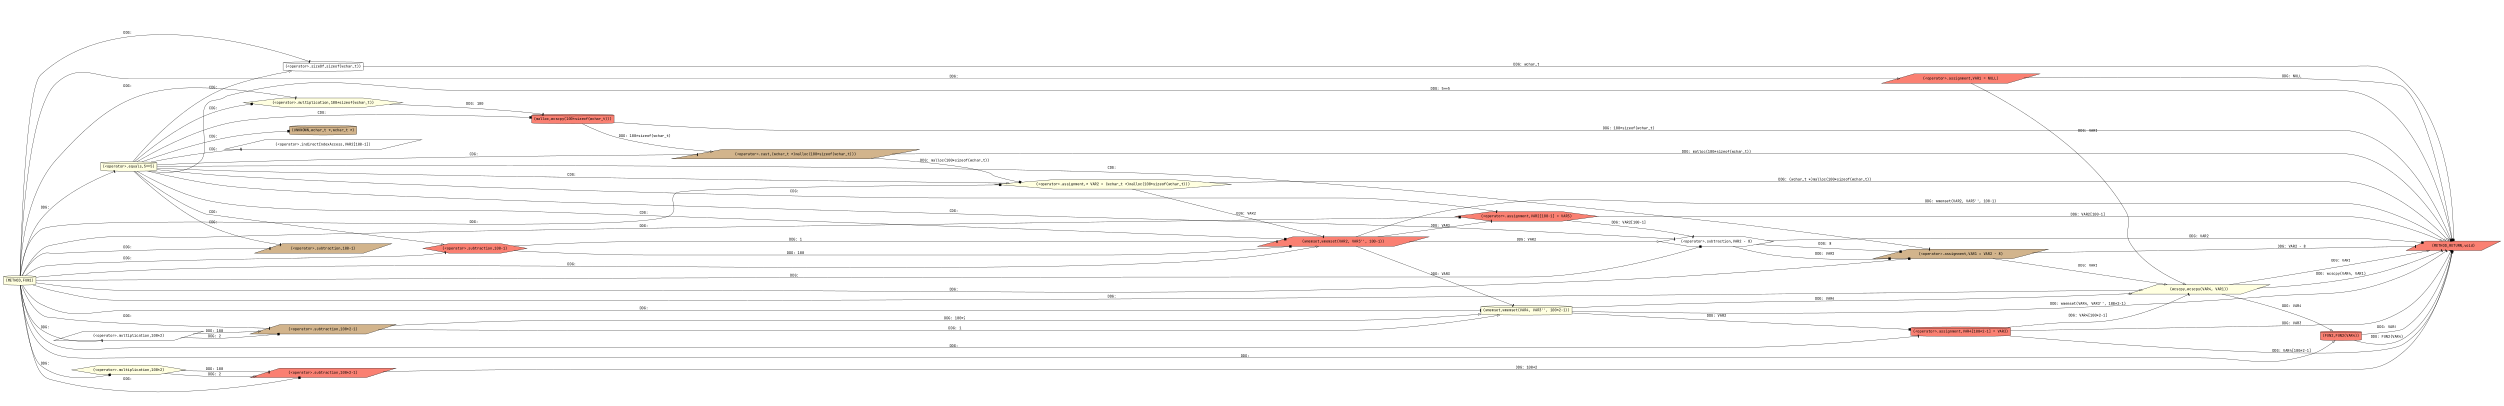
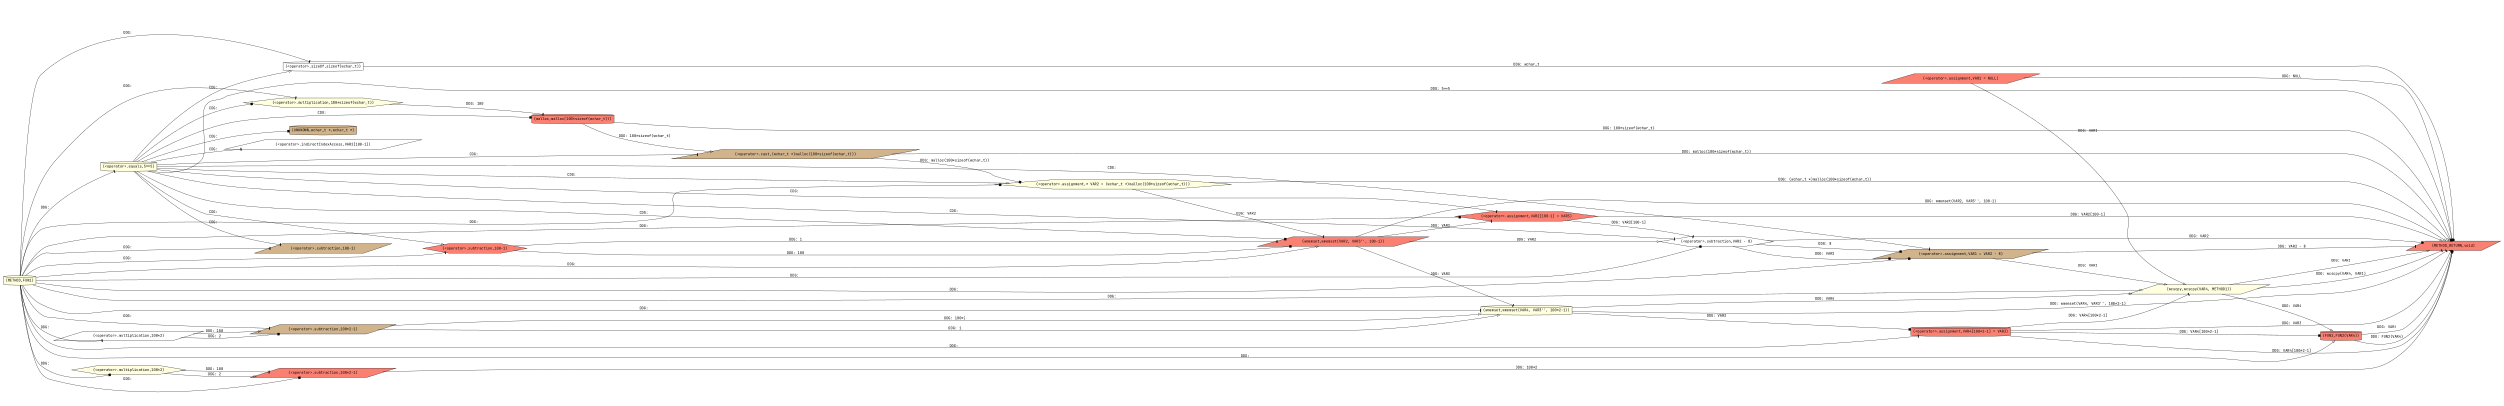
edge "(METHOD,FUN1)" -> "(<operator>.assignment,VAR1 = NULL)": removed, label "DDG:"
node "(malloc,wcscpy(100*sizeof(wchar_t)))": label "(malloc,wcscpy(100*sizeof(wchar_t)))" -> "(malloc,malloc(100*sizeof(wchar_t)))"
node "(wcscpy,wcscpy(VAR4, VAR1))": label "(wcscpy,wcscpy(VAR4, VAR1))" -> "(wcscpy,wcscpy(VAR4, METHOD1))"
edge "(<operator>.assignment,VAR4[100*2-1] = VAR3)" -> "(FUN2,FUN2(VAR4))": added, label "DDG: VAR4[100*2-1]"
